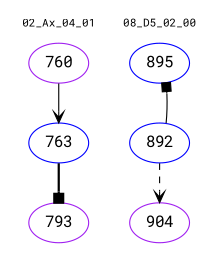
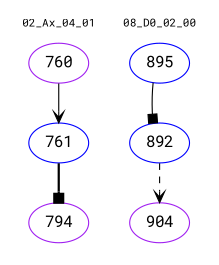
cluster "08_D5_02_00": label "08_D5_02_00" -> "08_D0_02_00"
edge "892" -> "895": reversed
node "763": label "763" -> "761"
node "793": label "793" -> "794"
